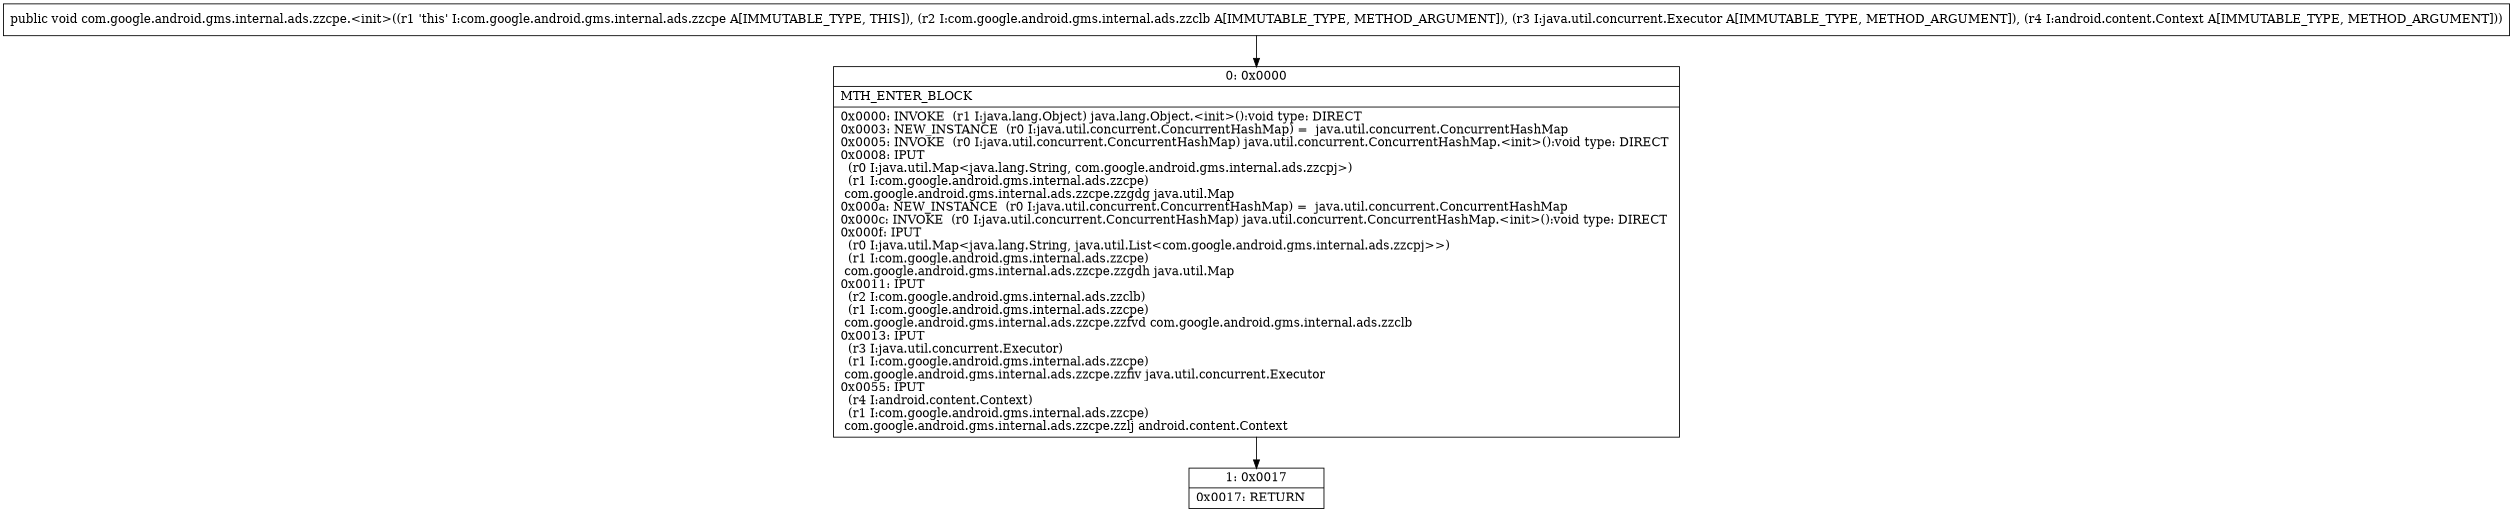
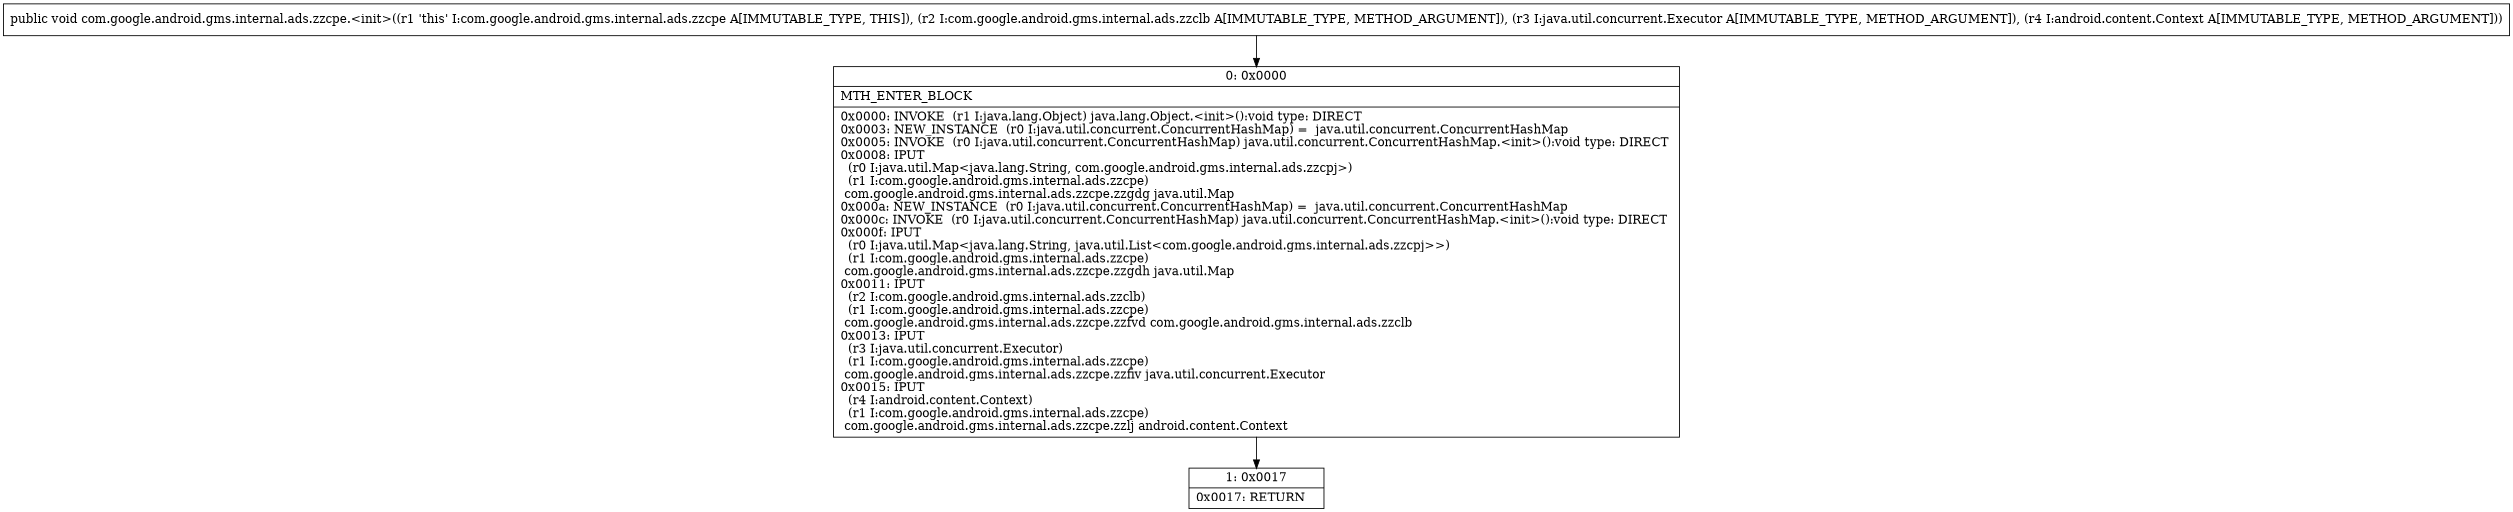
node "0: 0x0000": text "0x0055: IPUT" -> "0x0015: IPUT"
